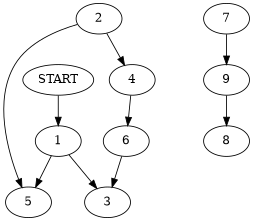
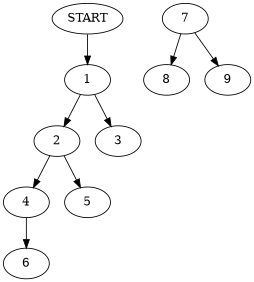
edge "9" -> "8": now "7" -> "8"
edge "1" -> "5": now "1" -> "2"
edge "6" -> "3": removed
